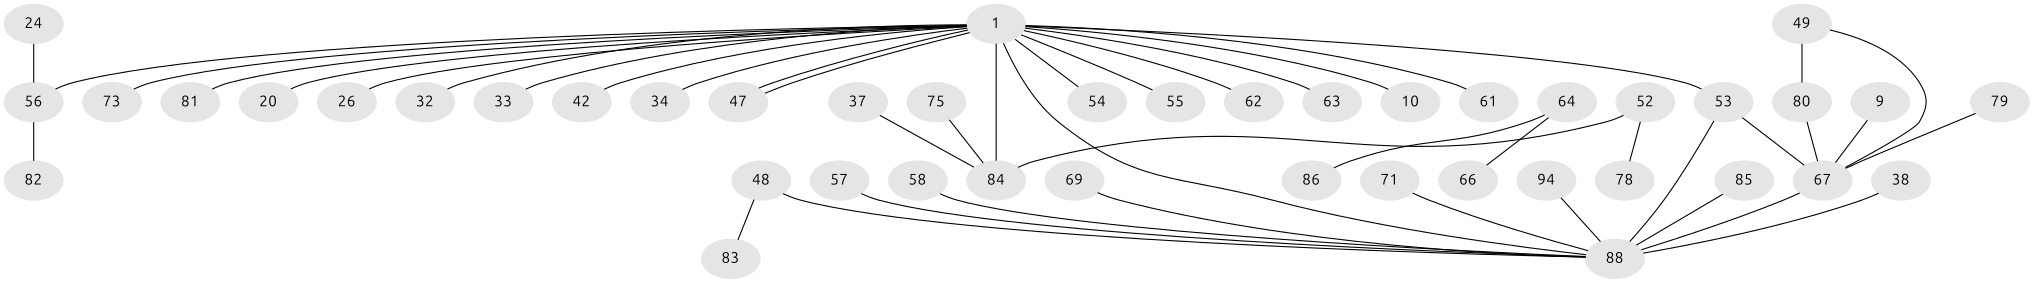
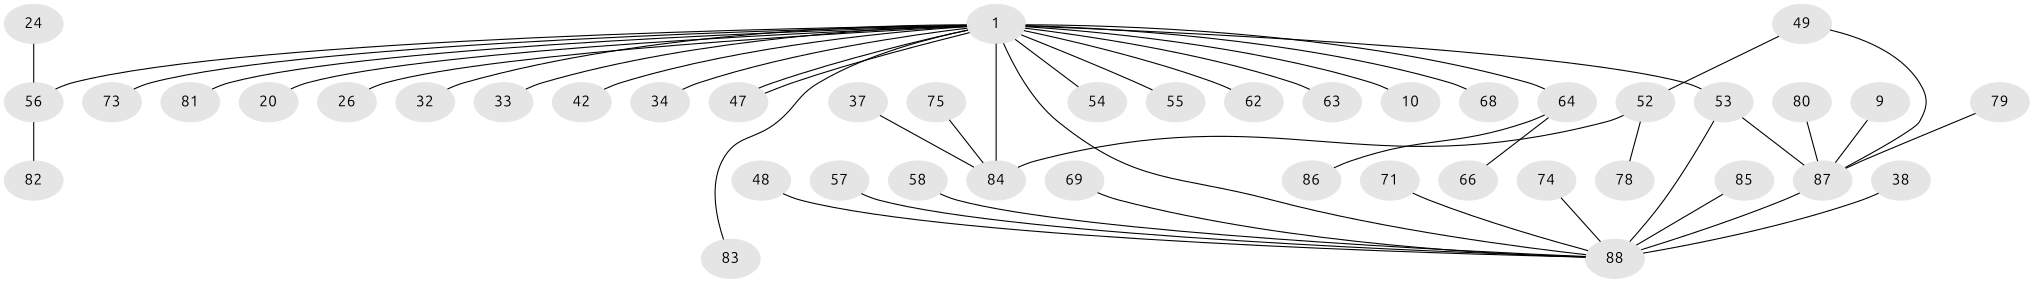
edge "1" -- "64": added
edge "49" -- "80": now "49" -- "52"
node "61": label "61" -> "68"
node "94": label "94" -> "74"
node "67": label "67" -> "87"
edge "48" -- "83": now "1" -- "83"
